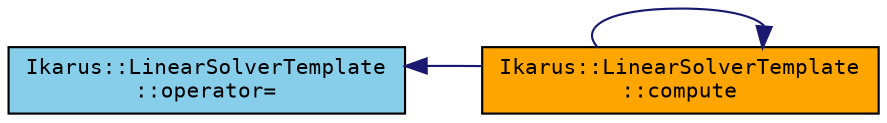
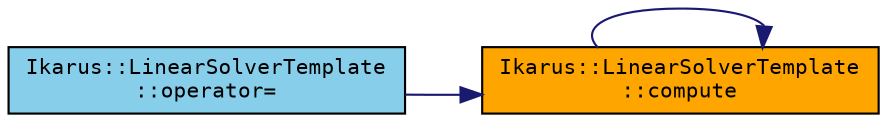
edge "Ikarus::LinearSolverTemplate ::compute" -> "Ikarus::LinearSolverTemplate ::operator=": reversed
